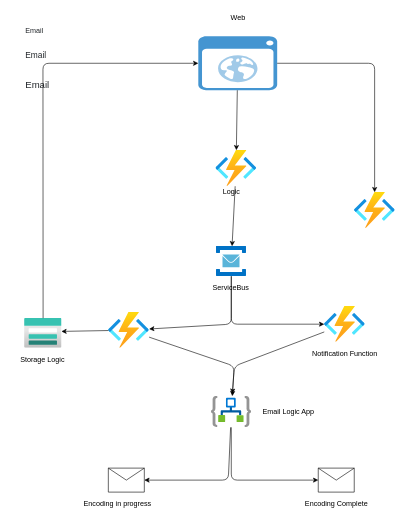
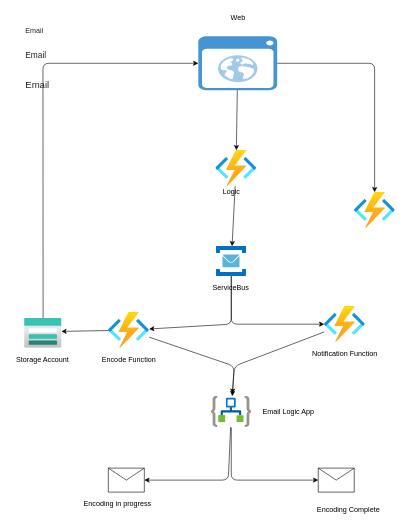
node "Storage Logic": label "Storage Logic" -> "Storage Account"
node "Encode Function": added
node "Encoding Complete": moved (336, 504) -> (348, 510)
